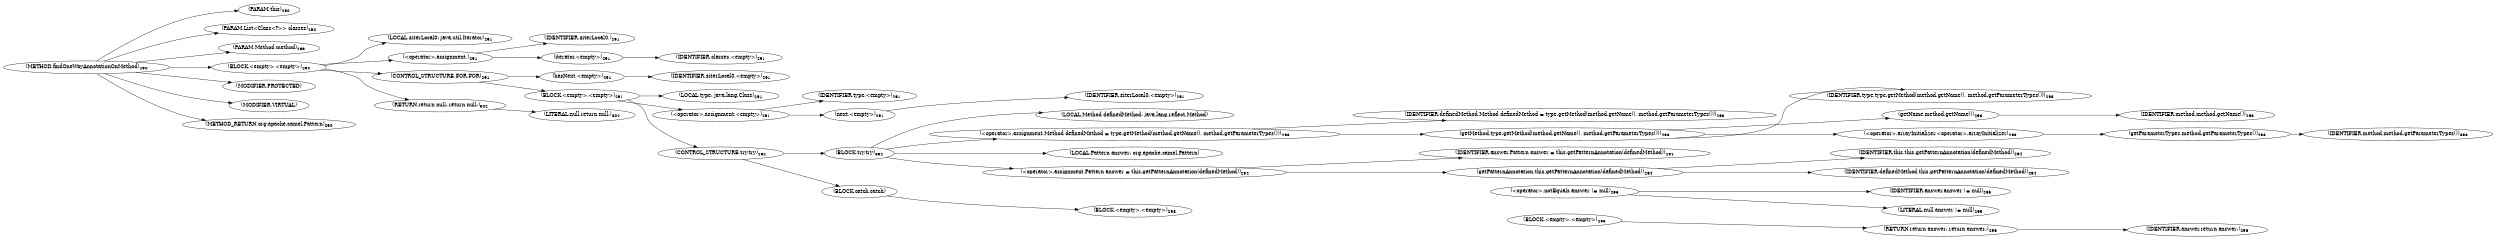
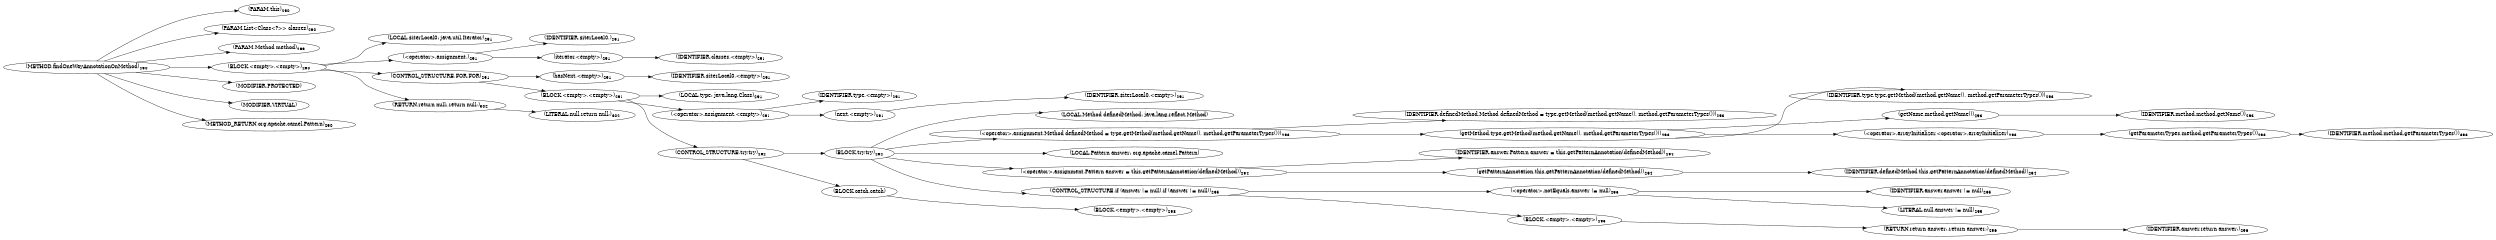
node "(BLOCK,try,try)": text "592" -> "292"
node "(IDENTIFIER,this,this.getPatternAnnotation(definedMethod))": removed
node "(CONTROL_STRUCTURE,if (answer != null),if (answer != null))": added
